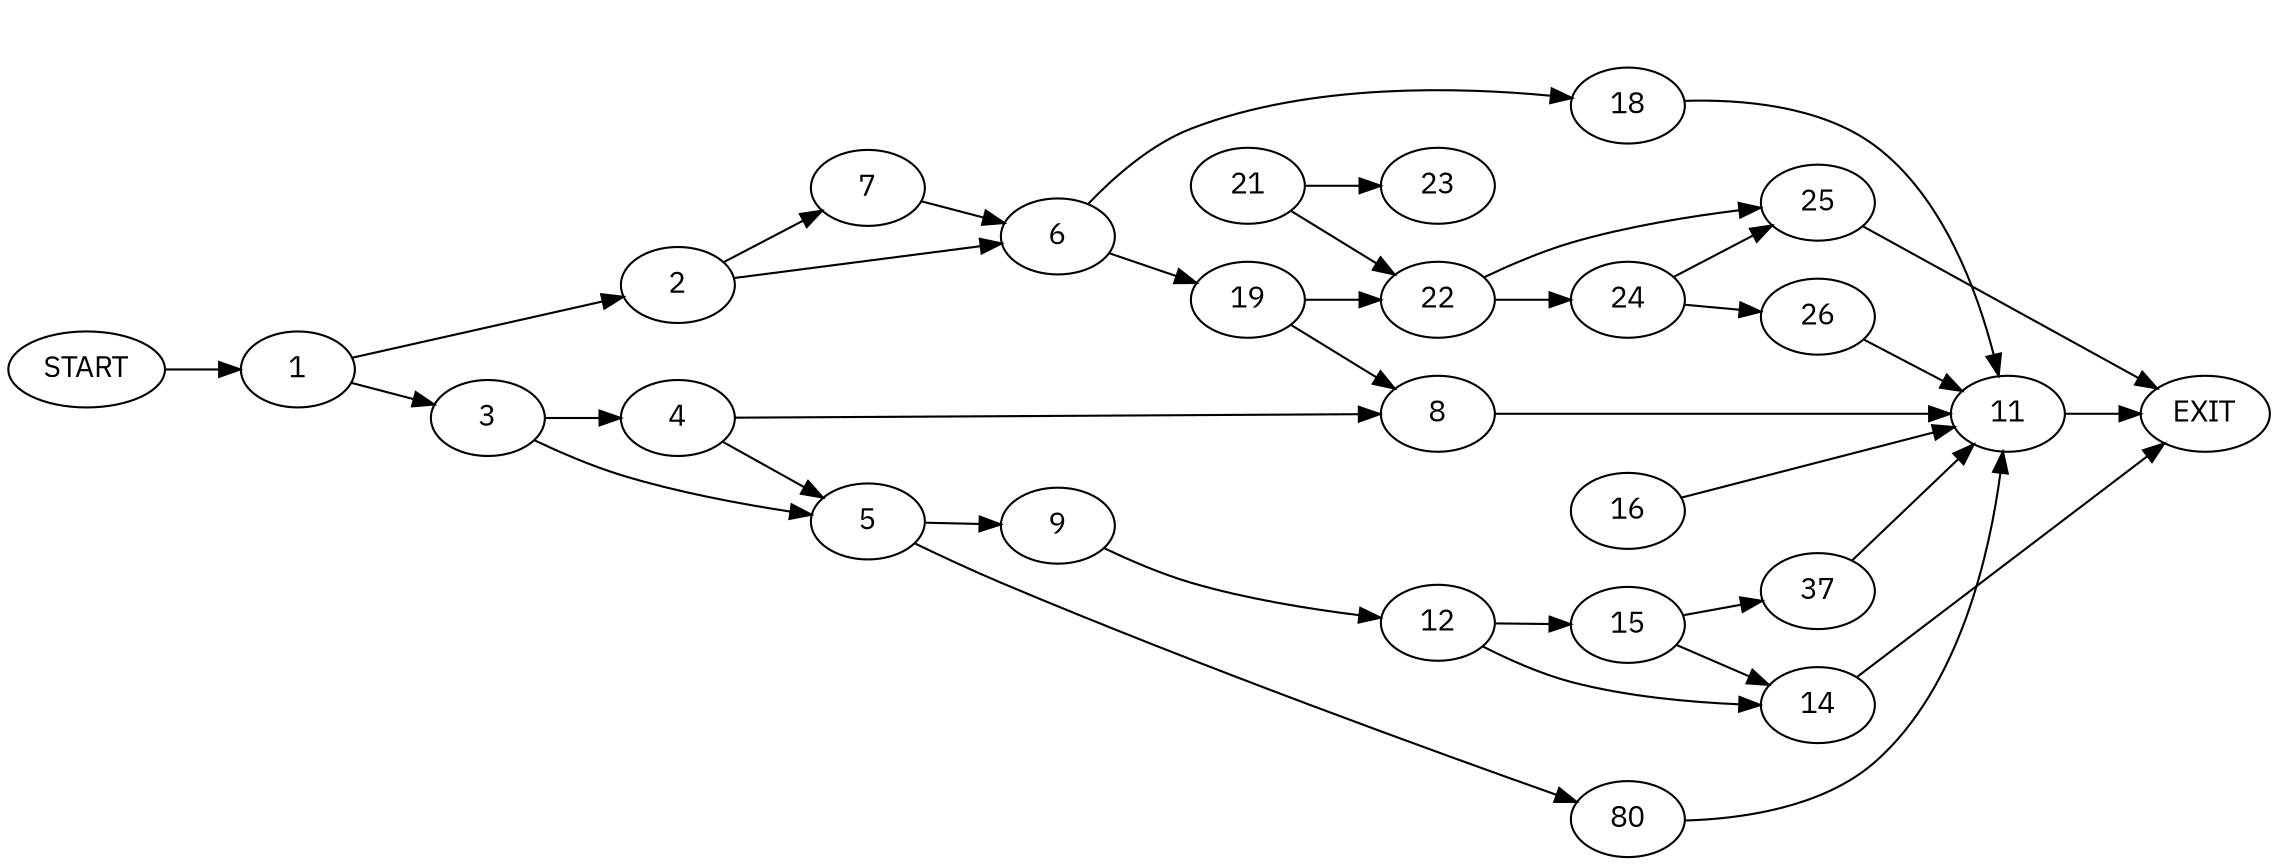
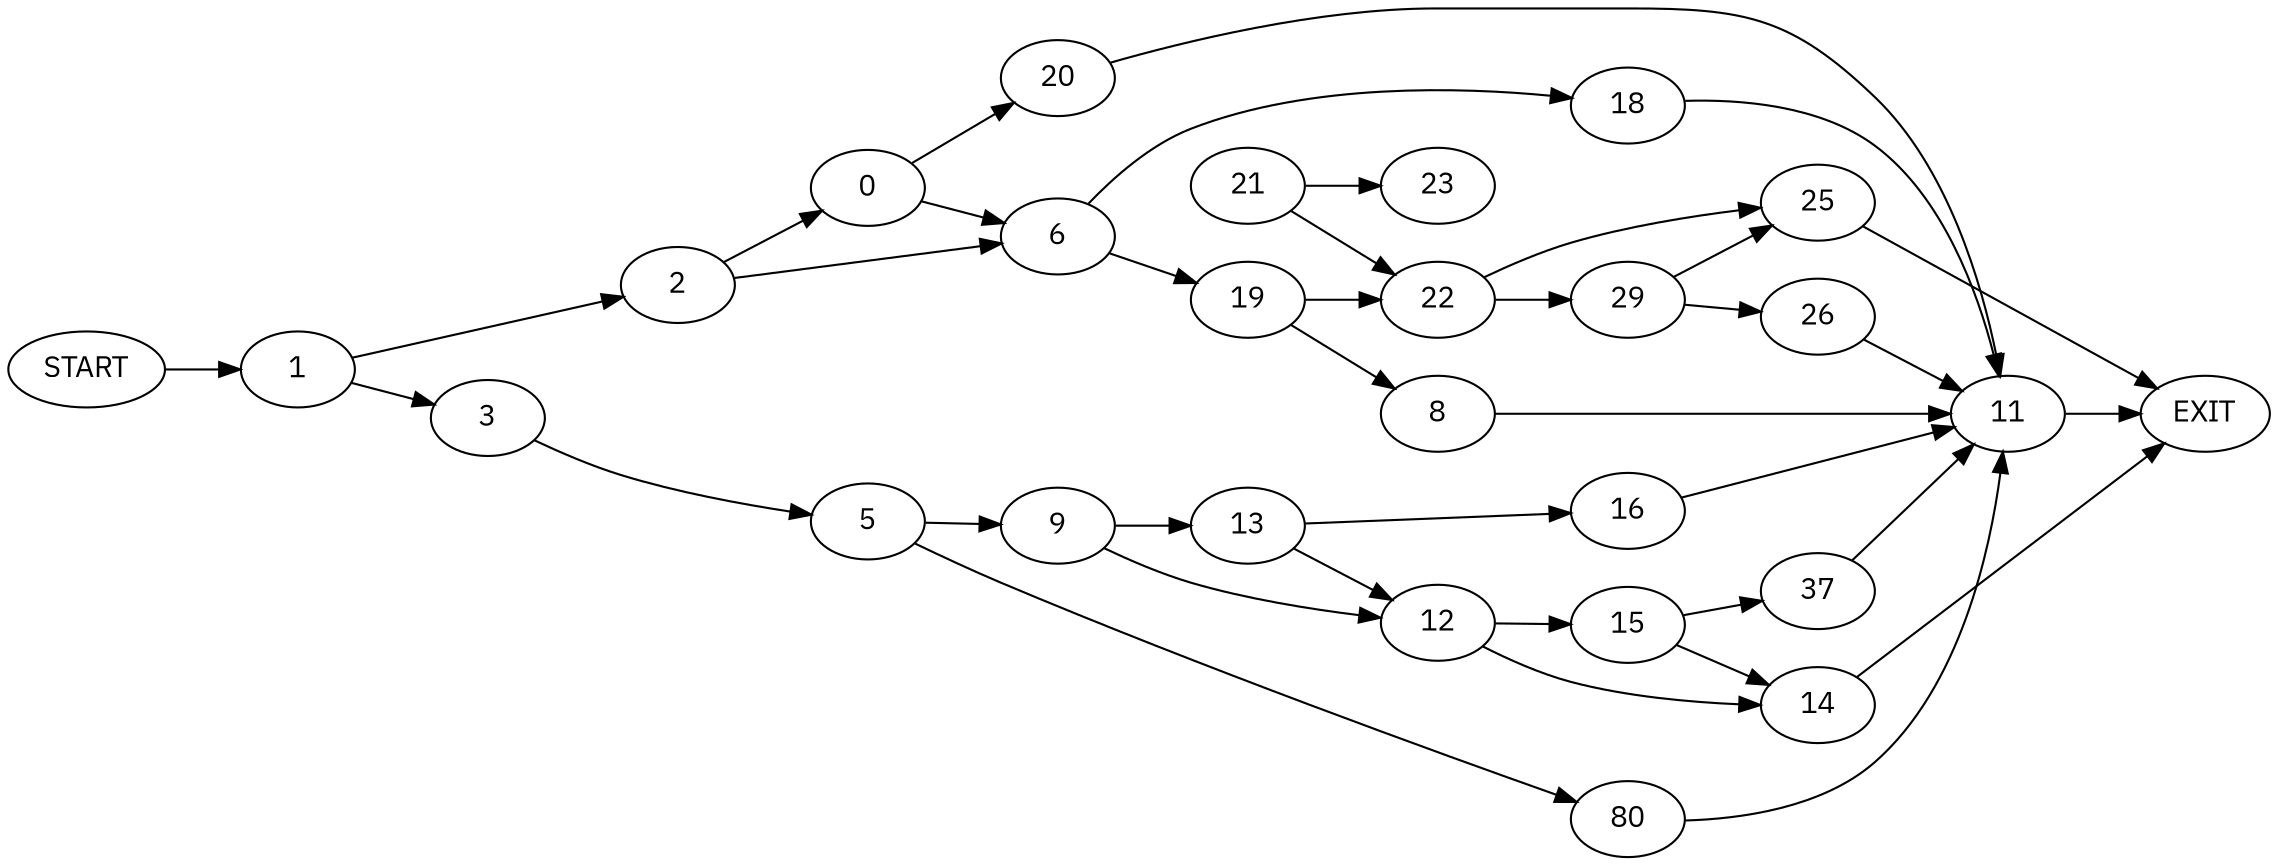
node "20": added
node "7": label "7" -> "0"
node "24": label "24" -> "29"
node "4": removed
node "13": added
